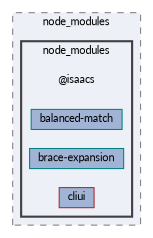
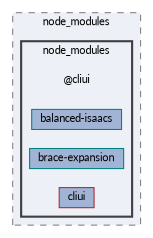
node "@isaacs": label "@isaacs" -> "@cliui"
node "balanced-match": label "balanced-match" -> "balanced-isaacs"
